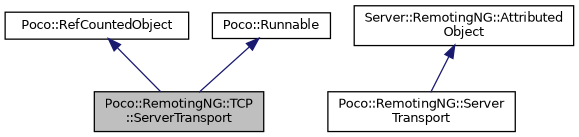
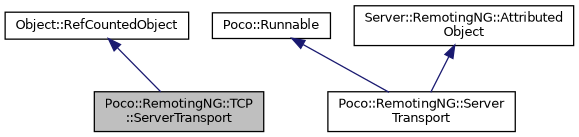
node "Poco::RefCountedObject": label "Poco::RefCountedObject" -> "Object::RefCountedObject"
edge "Poco::RemotingNG::TCP ::ServerTransport" -> "Poco::Runnable": now "Poco::RemotingNG::Server Transport" -> "Poco::Runnable"
